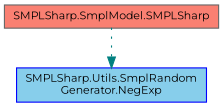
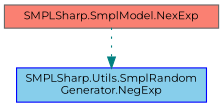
node "SMPLSharp.SmplModel.SMPLSharp": label "SMPLSharp.SmplModel.SMPLSharp" -> "SMPLSharp.SmplModel.NexExp"
